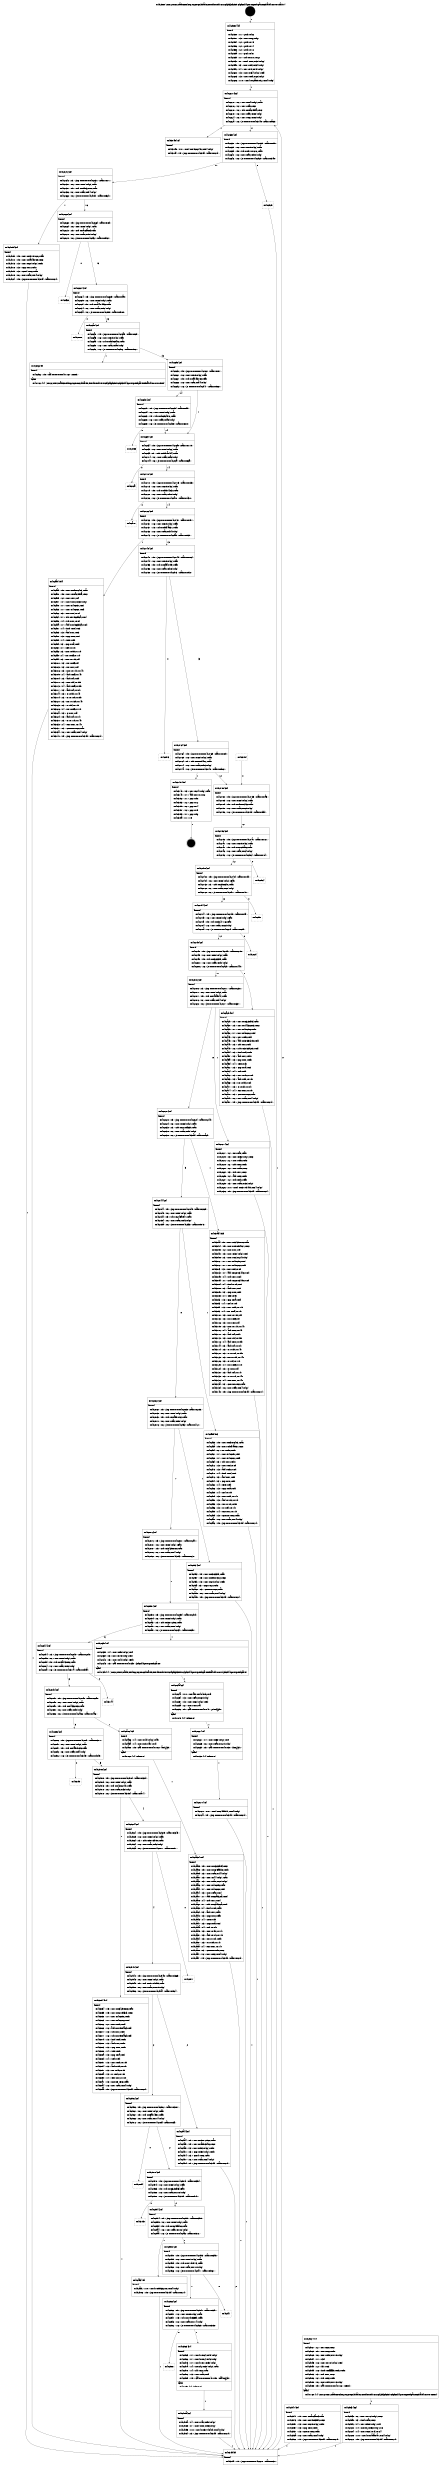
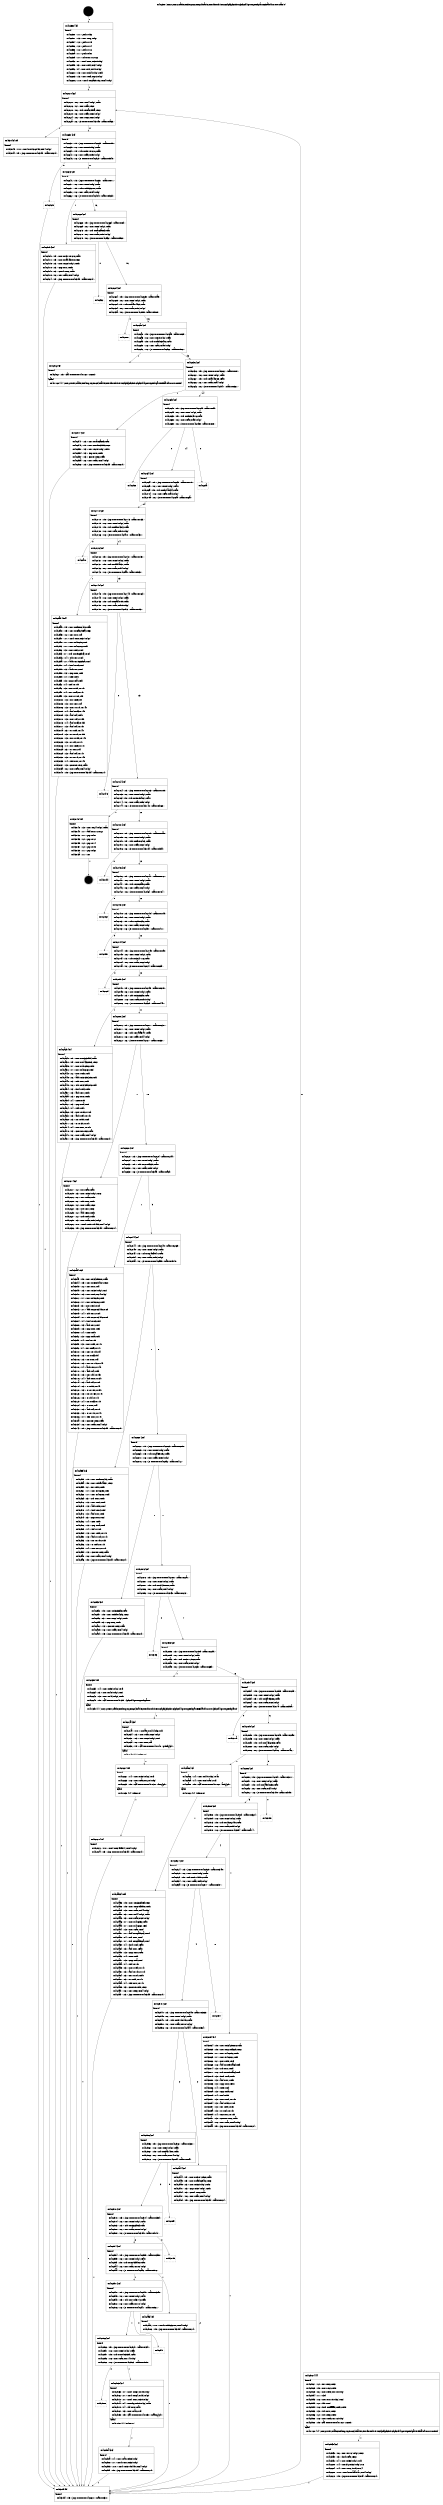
edge "0x4026bc [28]" -> "0x4026f4 [28]": now "0x4026bc [28]" -> "0x402b47 [30]"
edge "0x4026f4 [28]" -> "0x402cda": now "0x4026d8 [28]" -> "0x402cda"
edge "0x4031dd" -> "0x402780 [28]": reversed
node "0x4031f3": added
